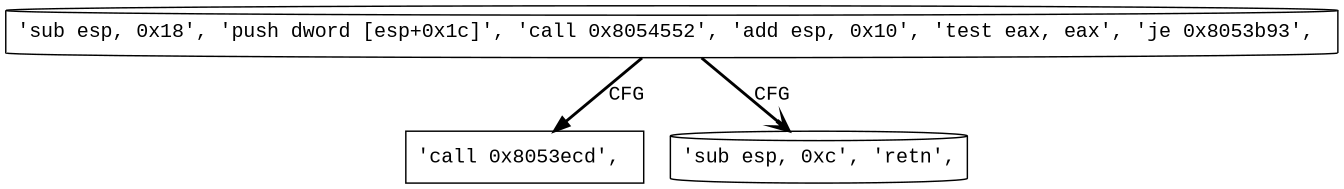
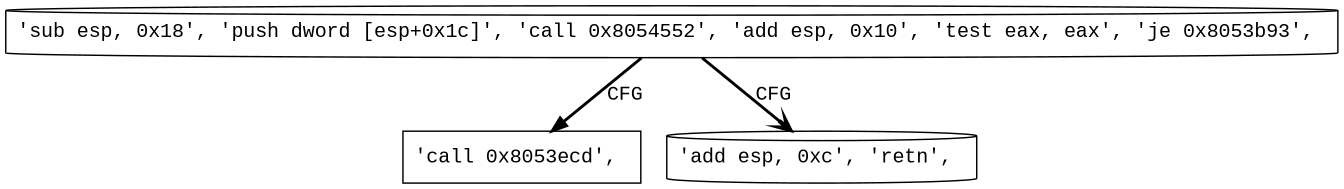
node "'sub esp, 0xc', 'retn',": label "'sub esp, 0xc', 'retn'," -> "'add esp, 0xc', 'retn',"
